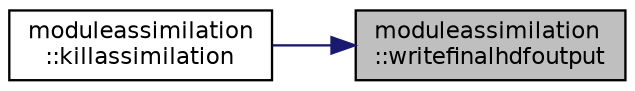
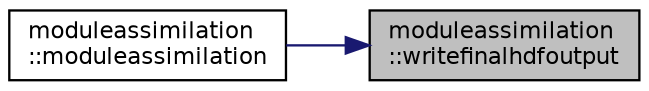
node "moduleassimilation ::killassimilation": label "moduleassimilation ::killassimilation" -> "moduleassimilation ::moduleassimilation"
